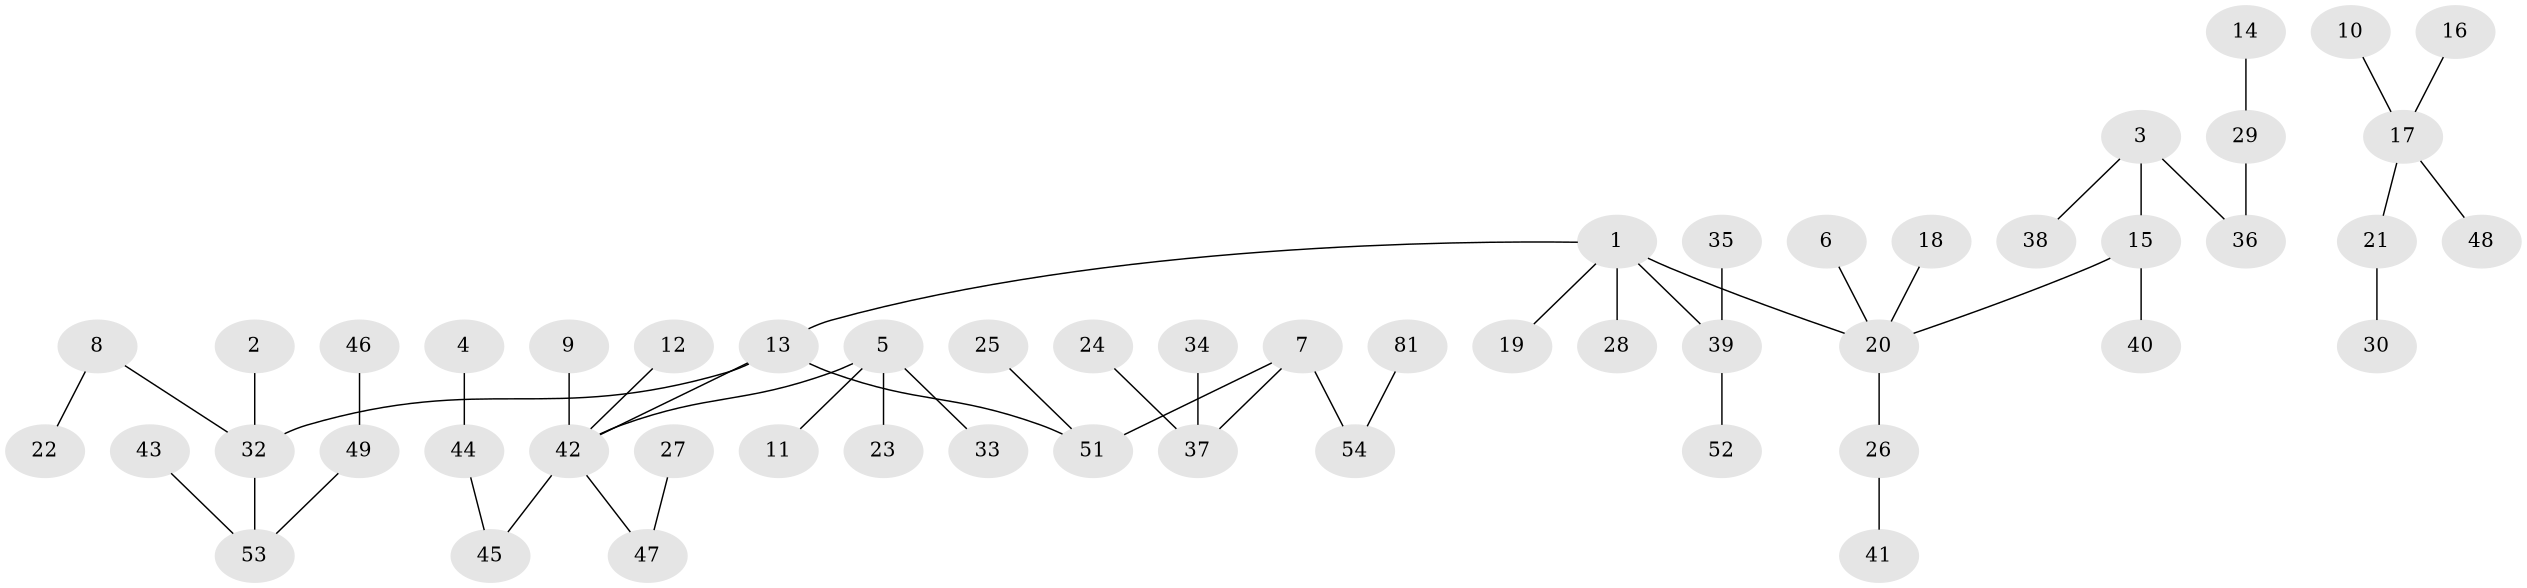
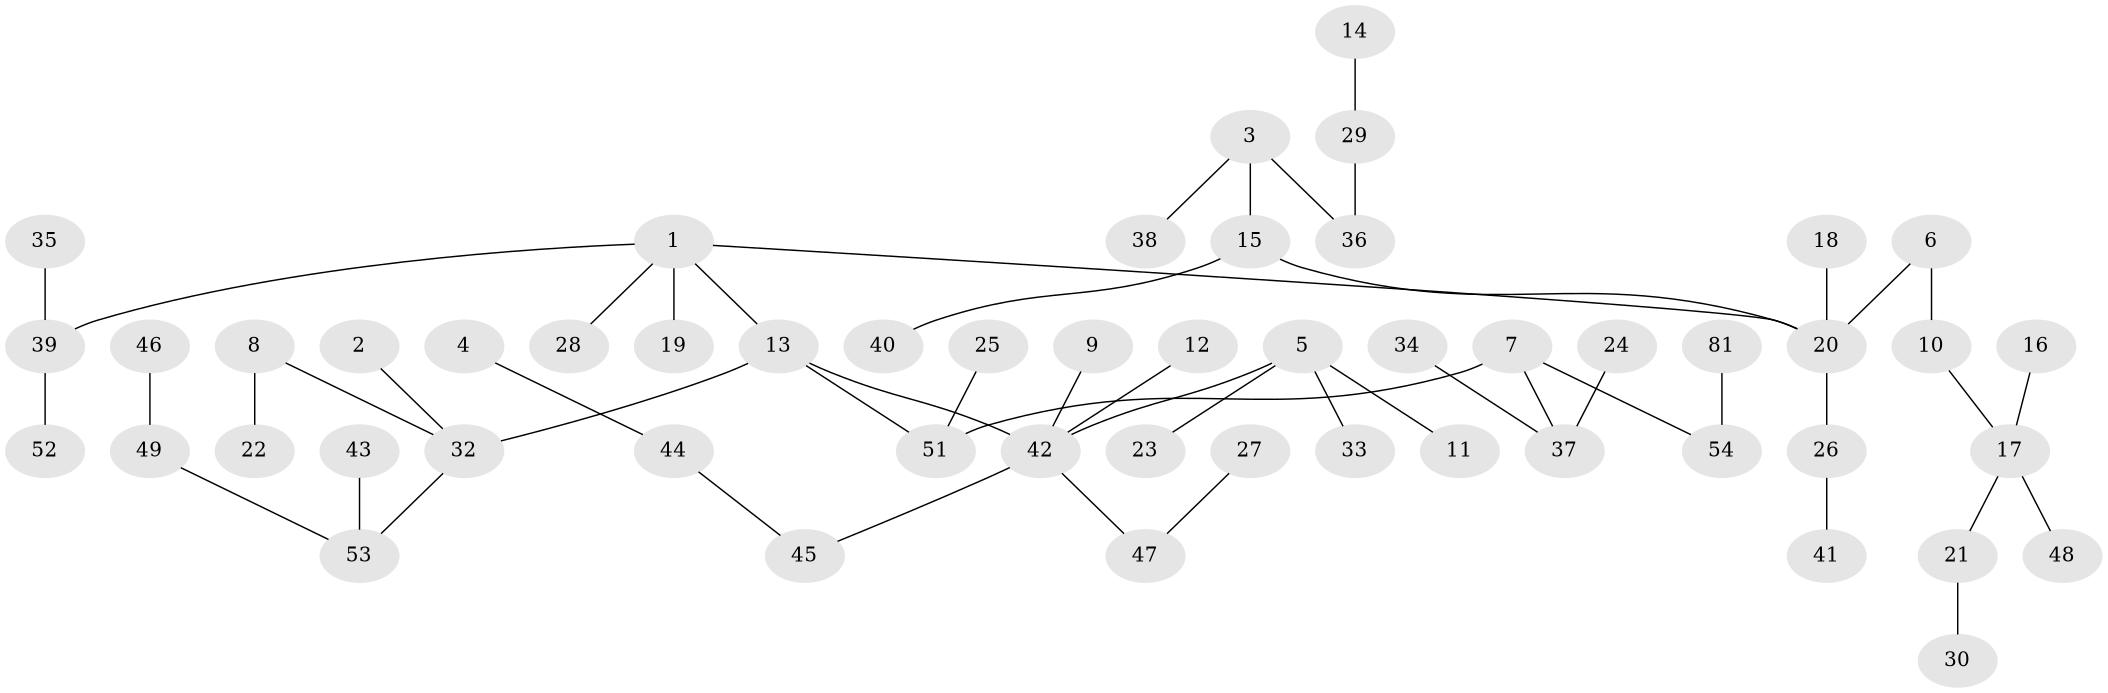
edge "6" -- "10": added
